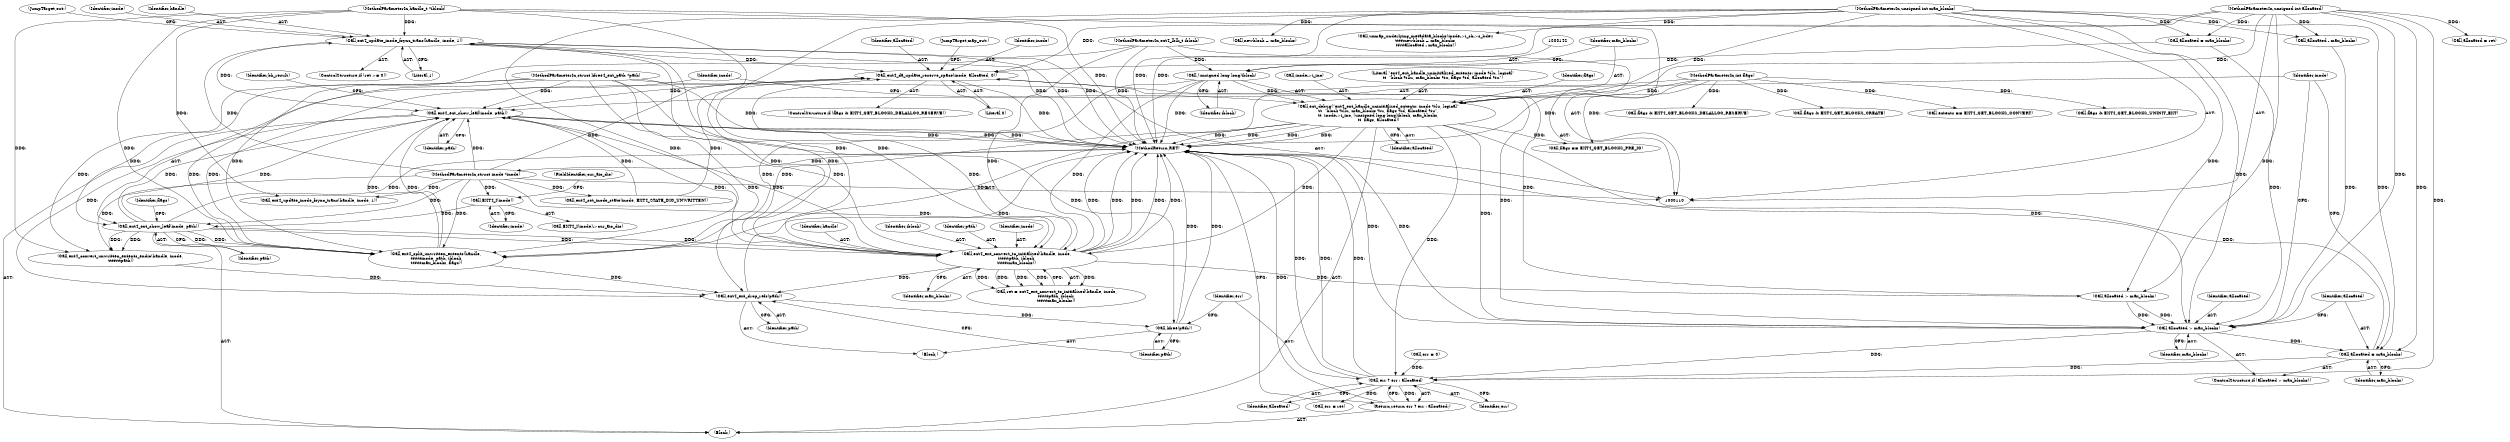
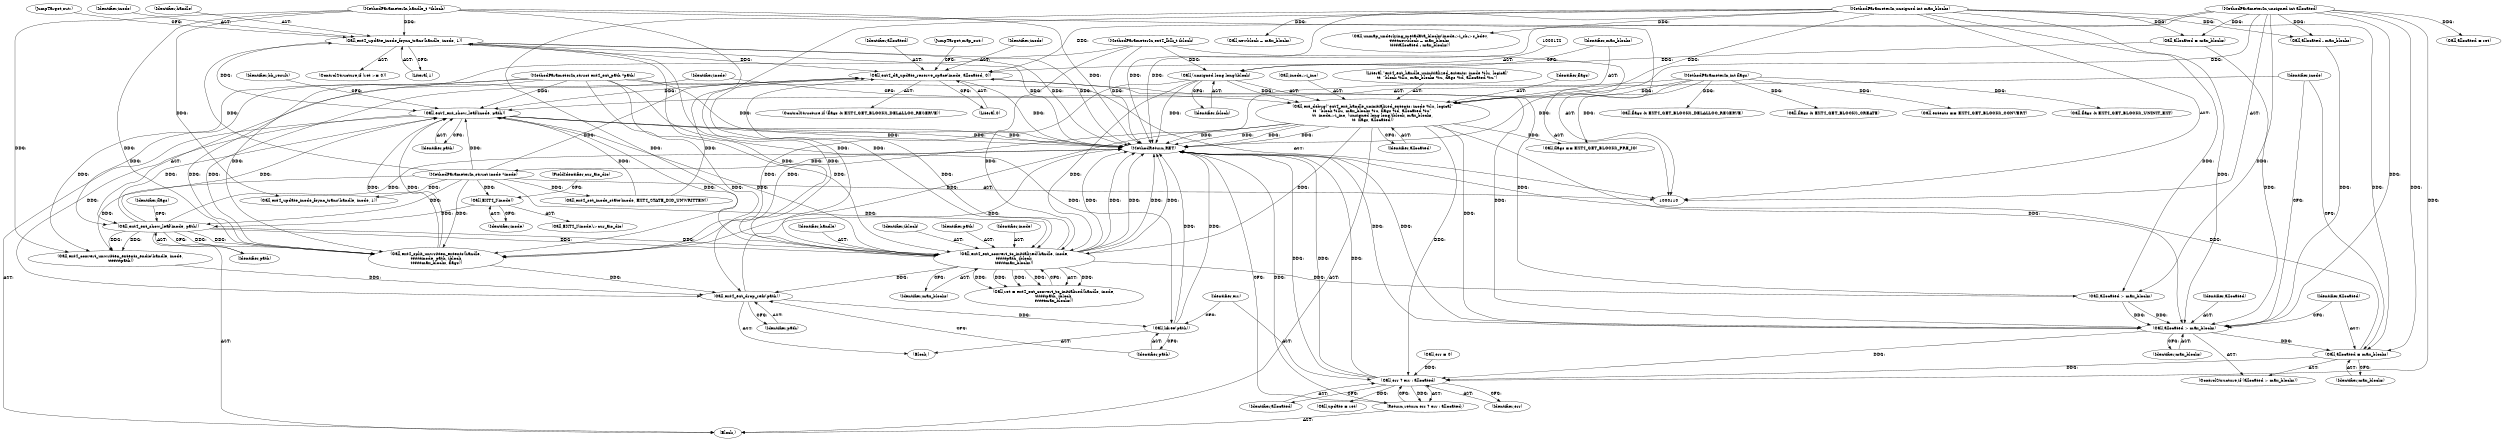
node "(MethodParameterIn,struct kfree4_ext_path *path)": label "(MethodParameterIn,struct kfree4_ext_path *path)" -> "(MethodParameterIn,struct ext4_ext_path *path)"
edge "(Call,ext4_da_update_reserve_space(inode, allocated, 0))" -> "(Literal,0)": label "AST: " -> "CFG: "
node "(Call,err = ret)": label "(Call,err = ret)" -> "(Call,update = ret)"
